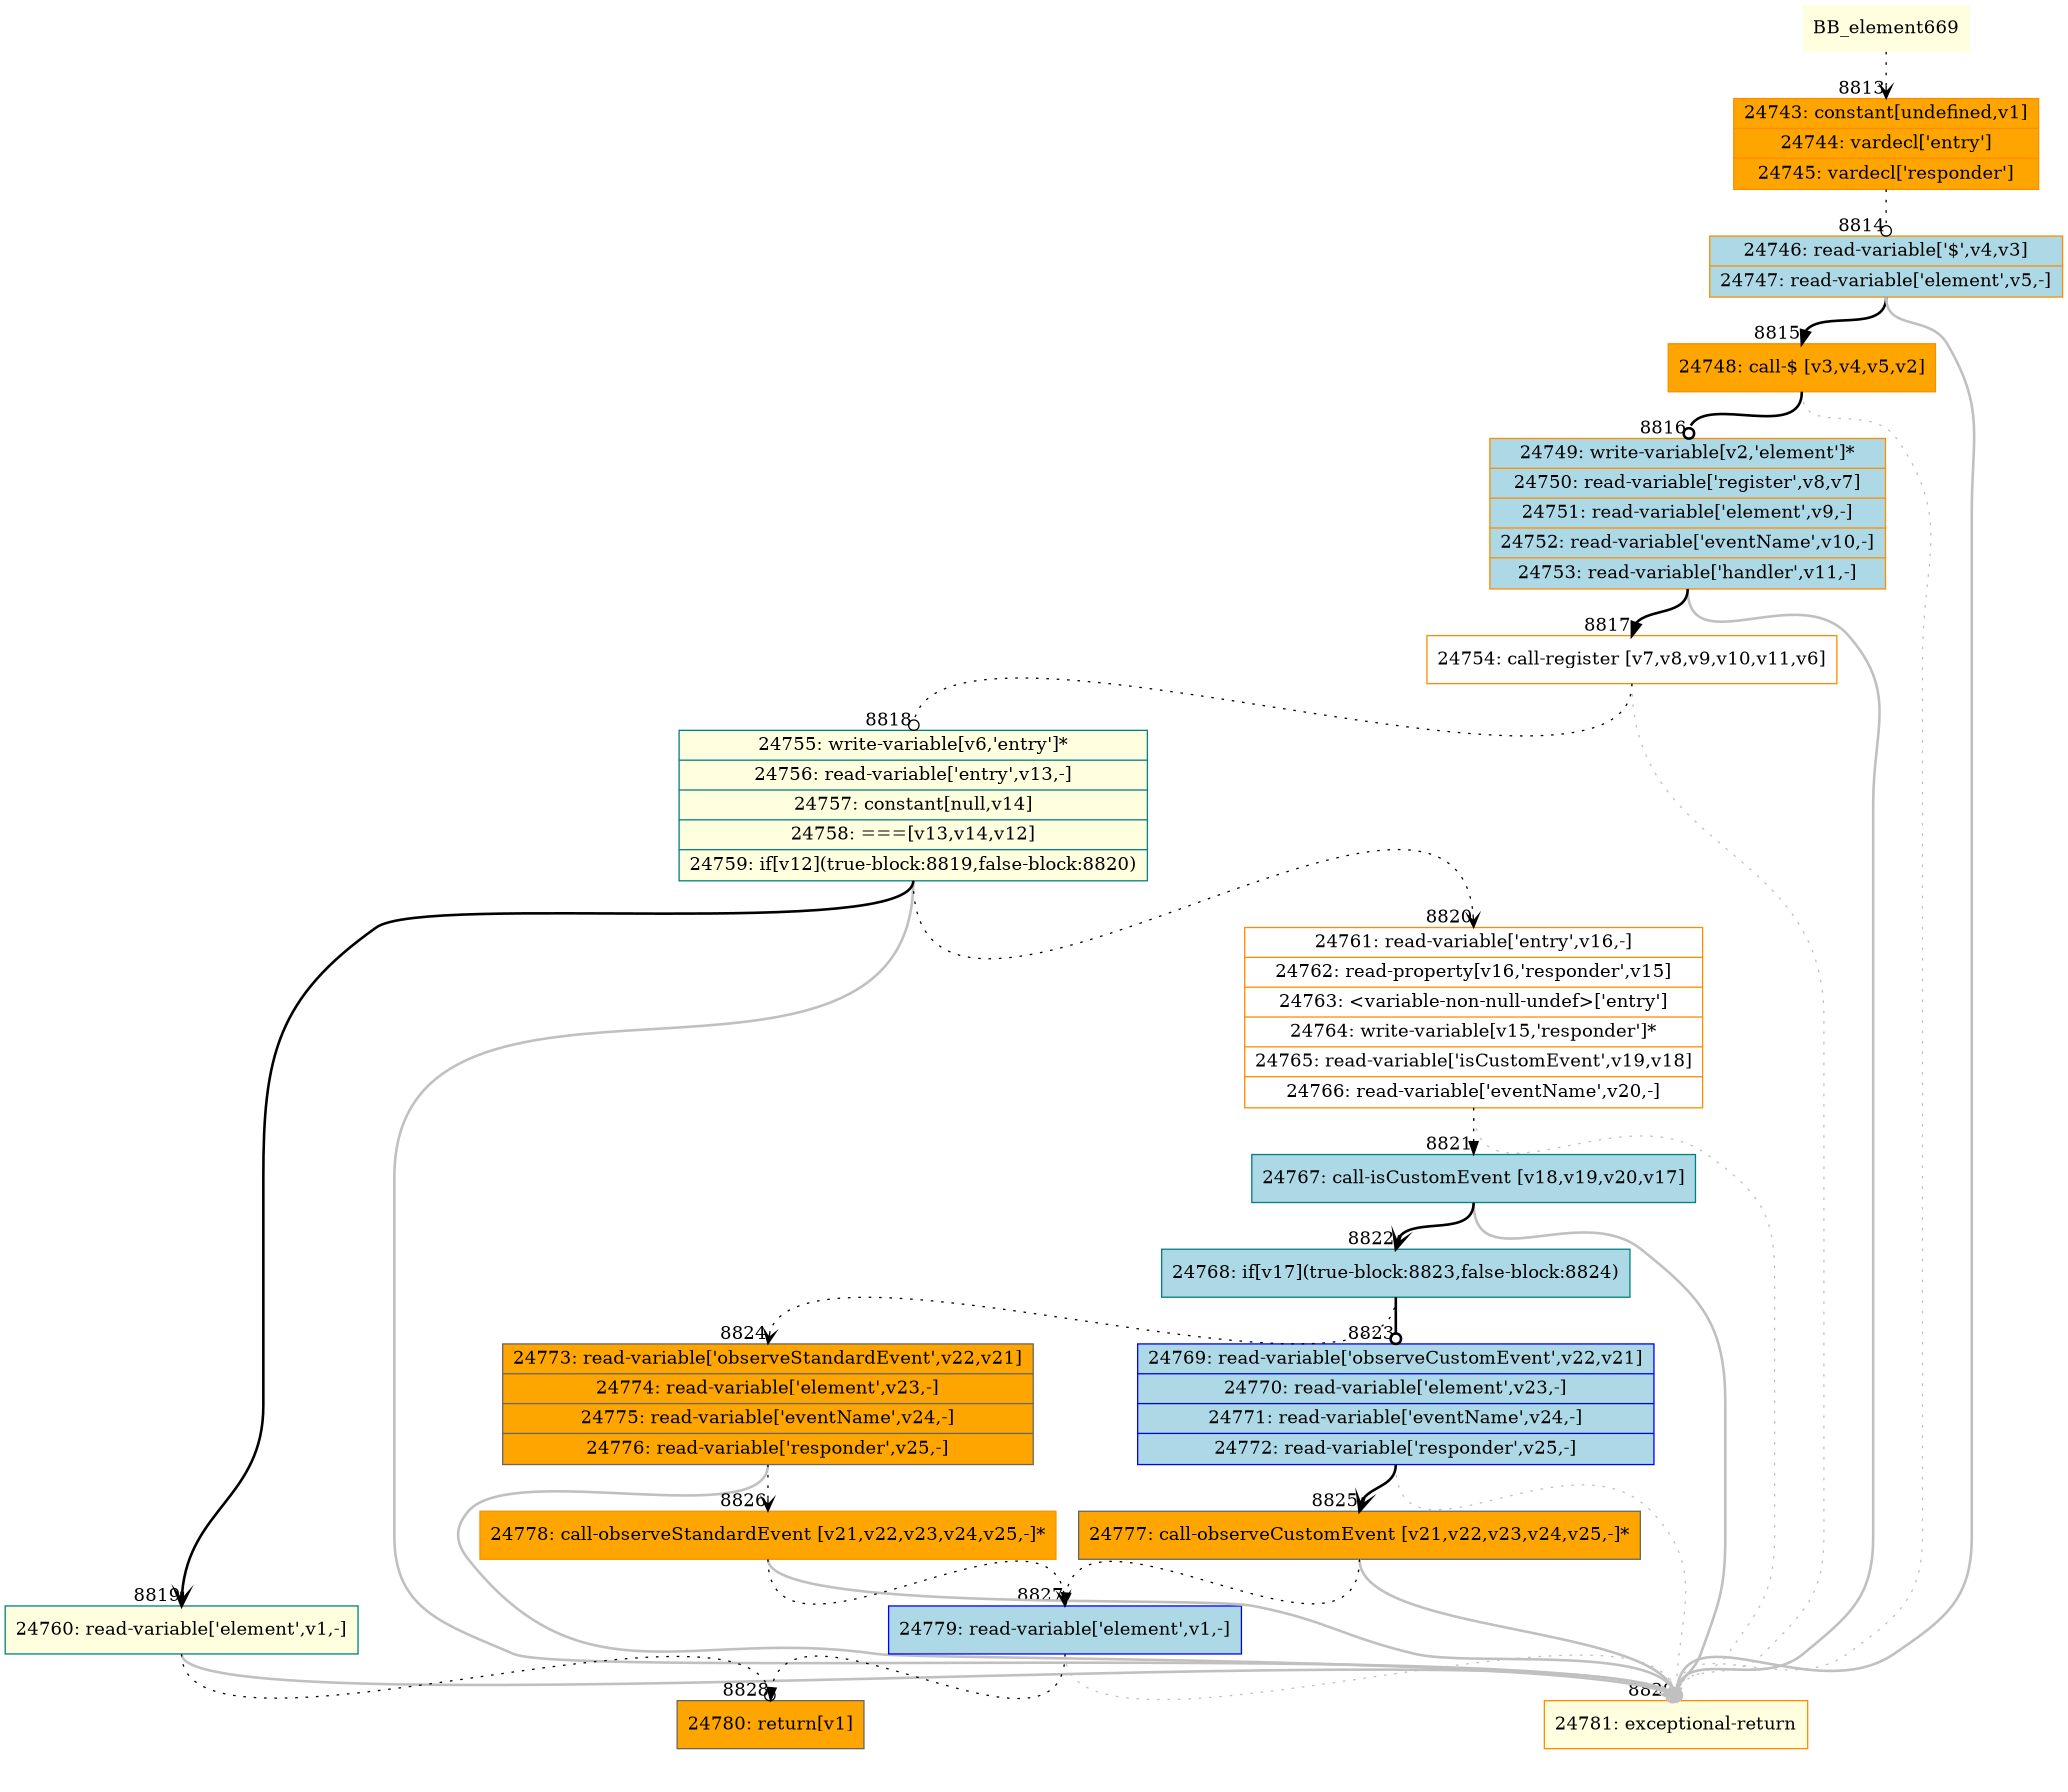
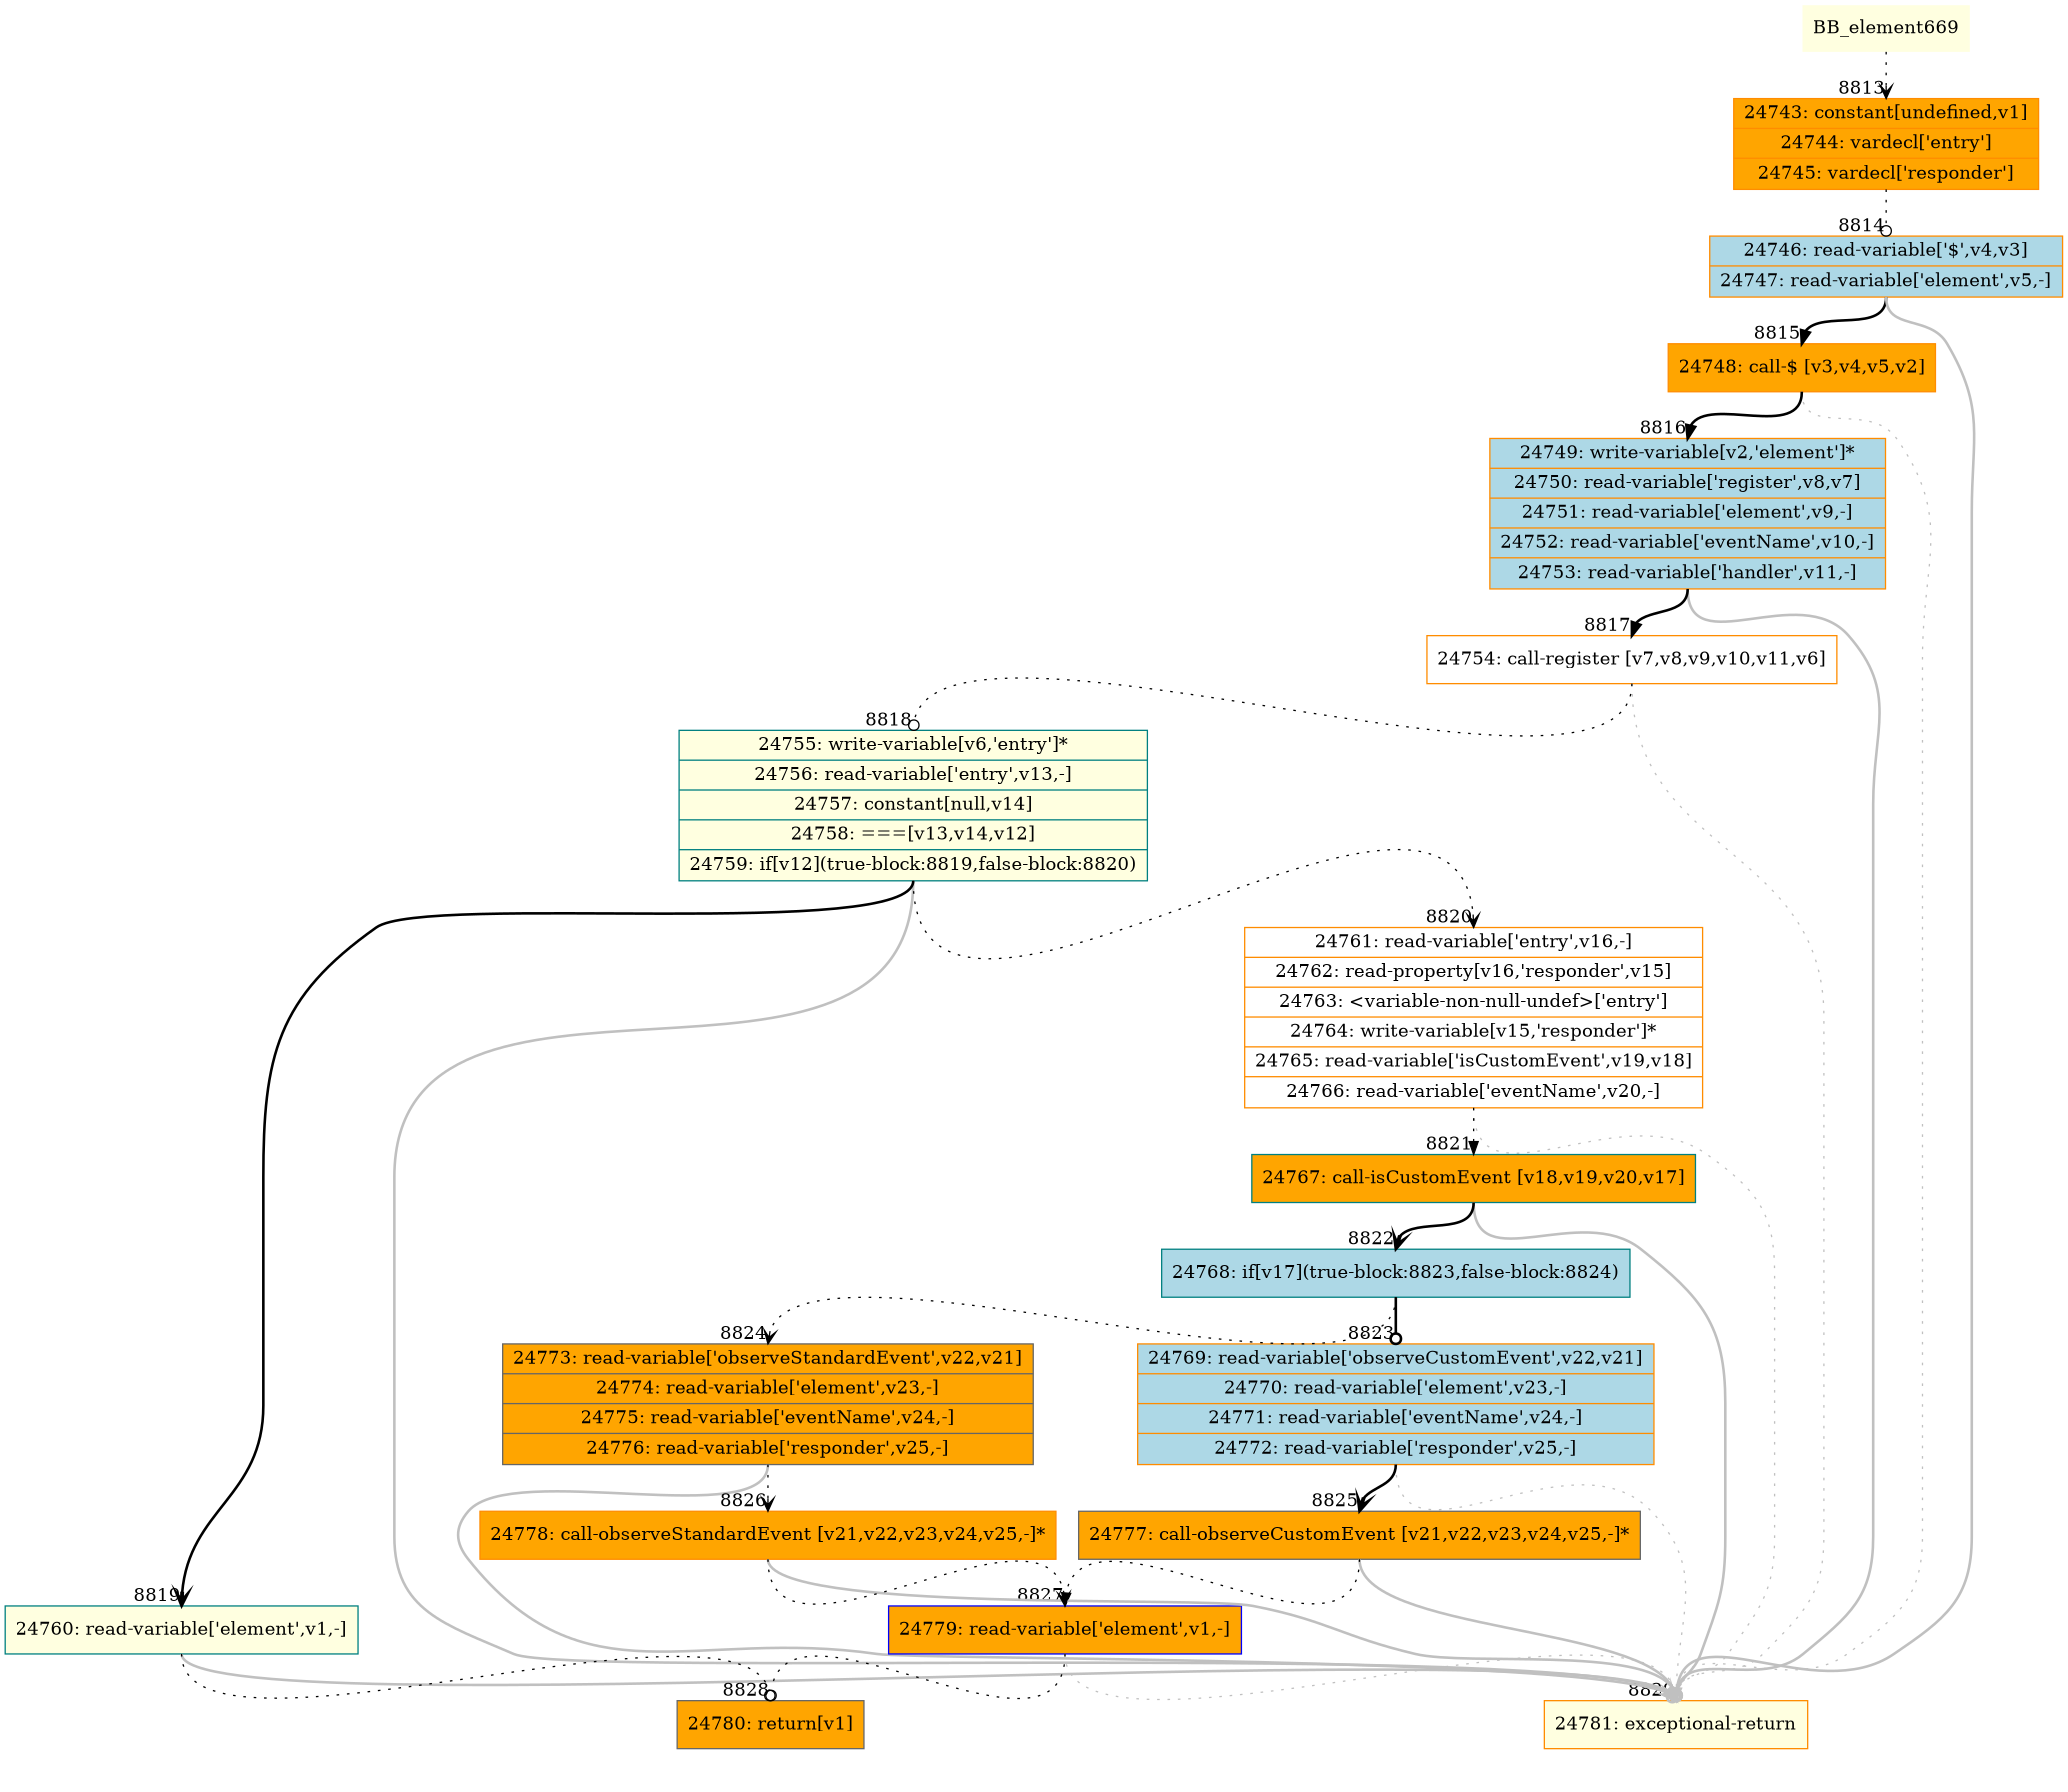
edge "24748: call-$ [v3,v4,v5,v2]" -> "24749: write-variable[v2,'element']*": arrowhead odot -> normal
node "24767: call-isCustomEvent [v18,v19,v20,v17]": fillcolor lightblue -> orange
node "24769: read-variable['observeCustomEvent',v22,v21]": color blue -> darkorange
node "24779: read-variable['element',v1,-]": fillcolor lightblue -> orange
edge "24779: read-variable['element',v1,-]" -> "24780: return[v1]": arrowhead normal -> odot
